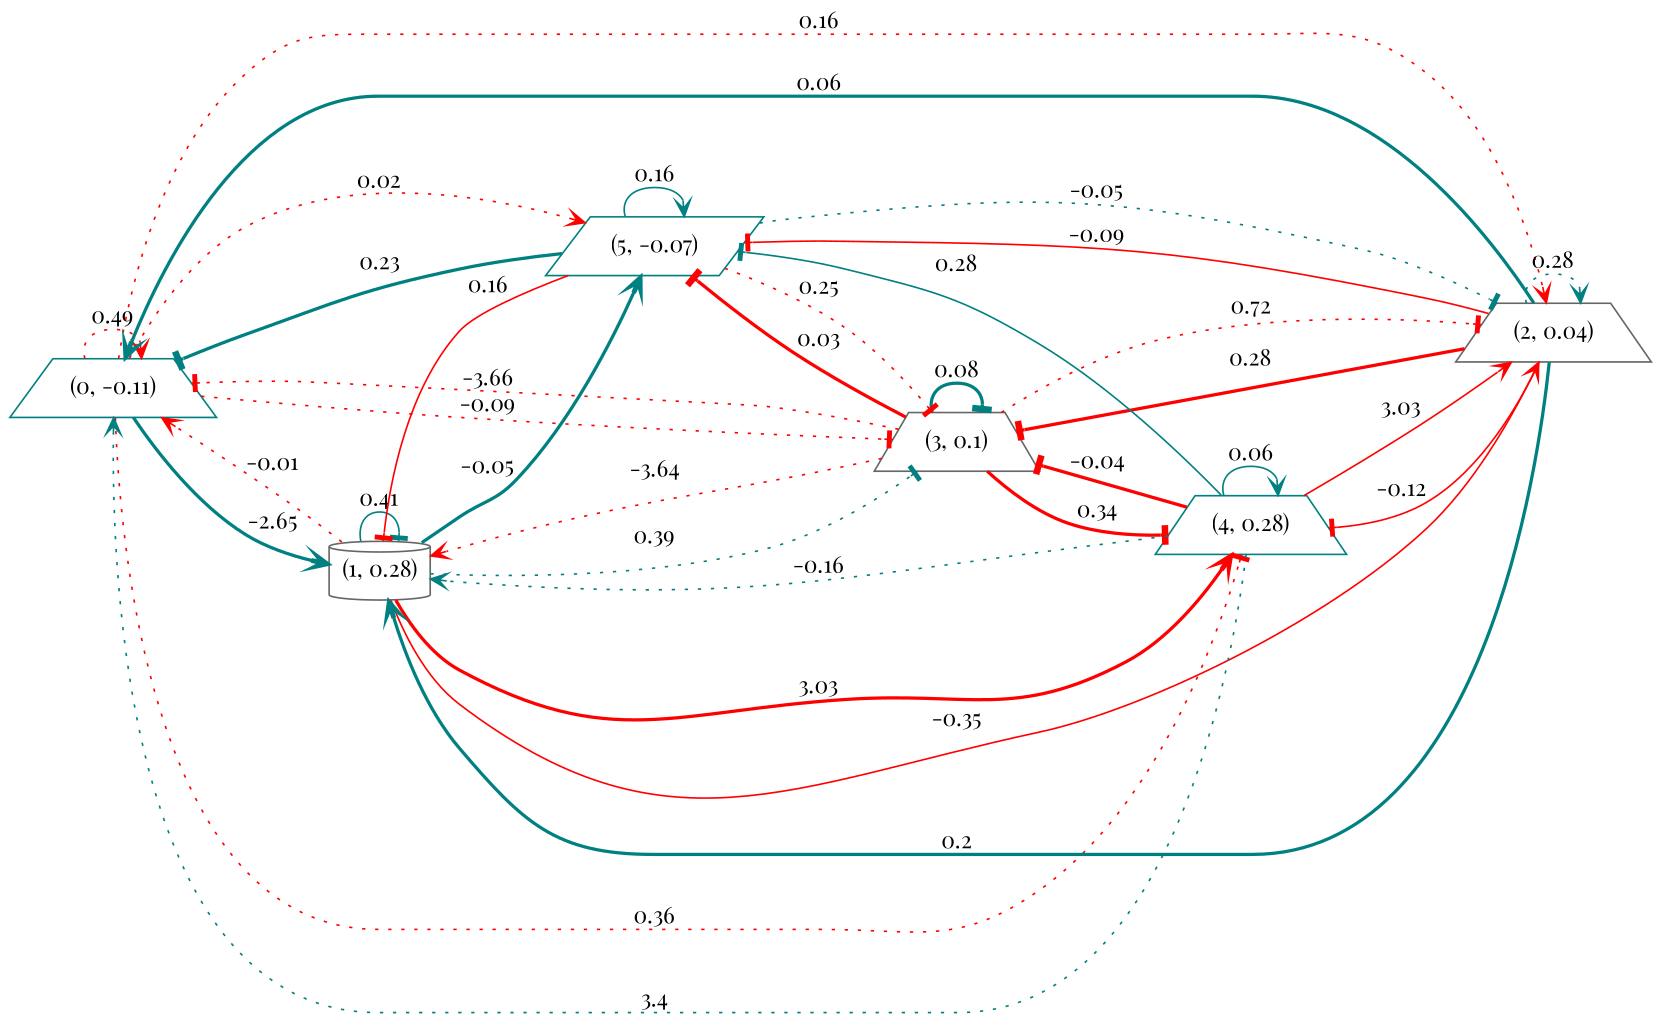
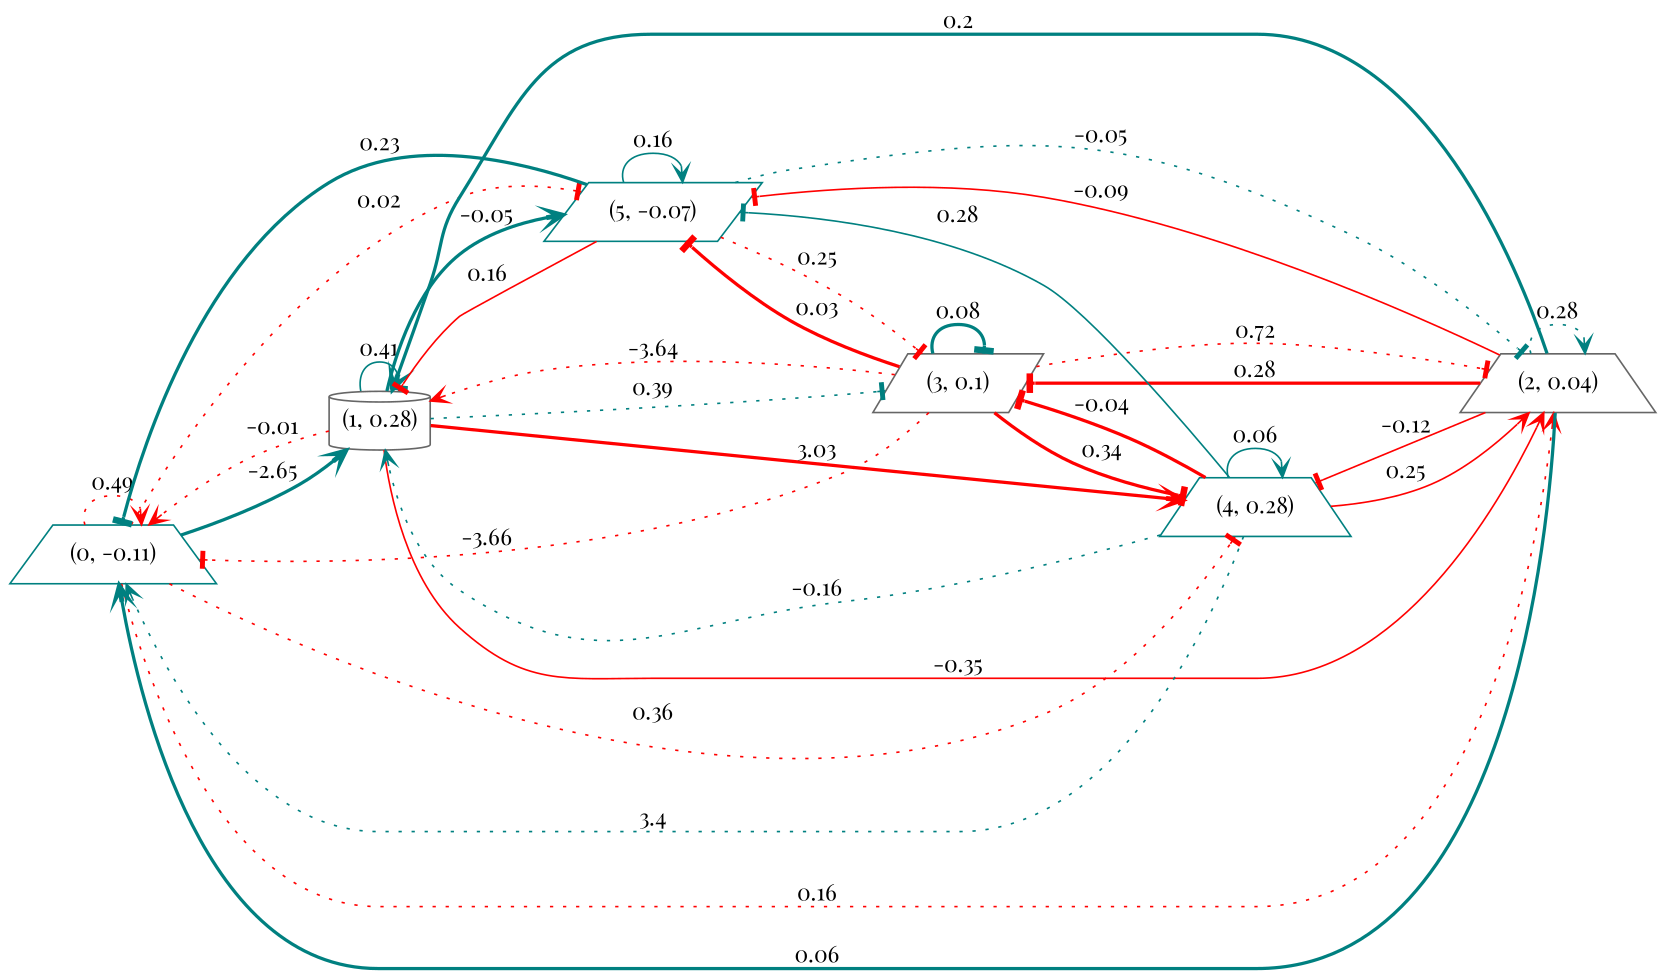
edge "(0, -0.11)" -> "(5, -0.07)": arrowhead vee -> tee
edge "(4, 0.28)" -> "(2, 0.04)": label "3.03" -> "0.25"
edge "(0, -0.11)" -> "(3, 0.1)": removed, label "-0.09"
node "(3, 0.1)": shape trapezium -> parallelogram
